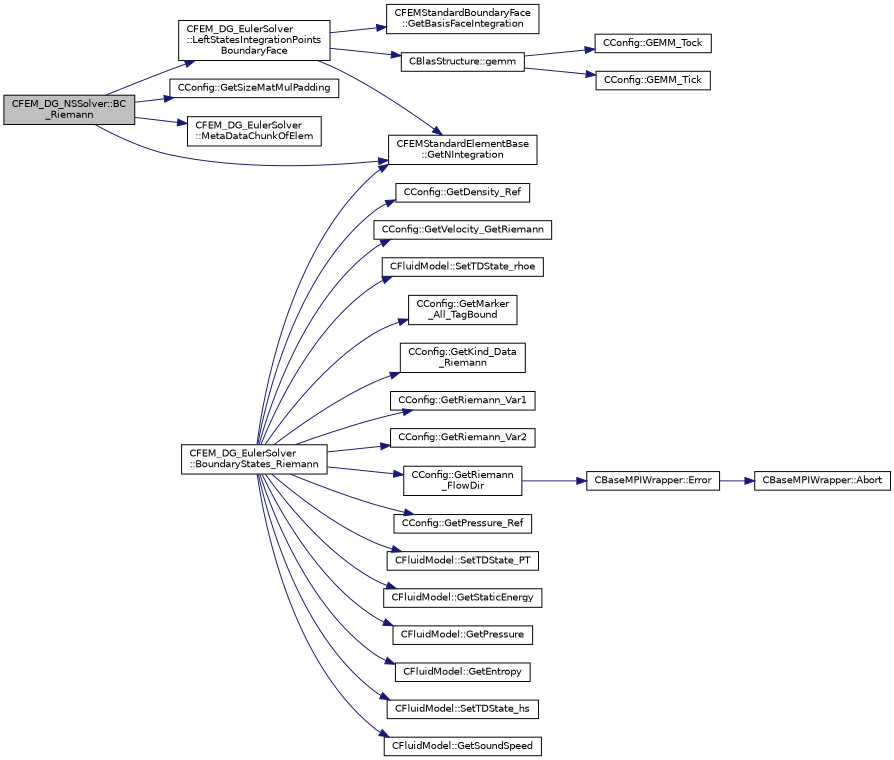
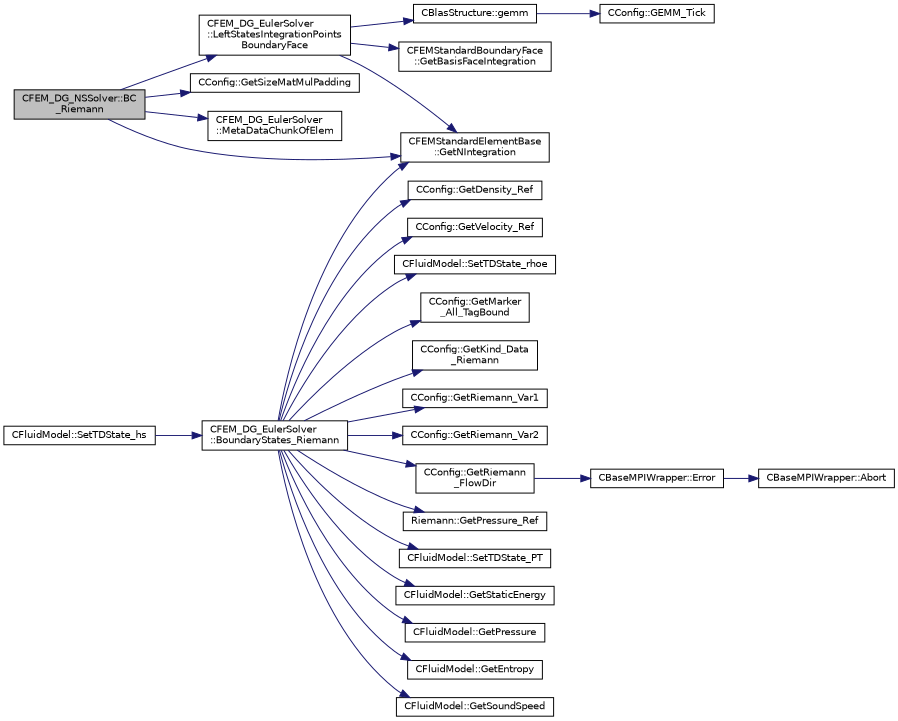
node "CConfig::GEMM_Tock": removed
node "CConfig::GetVelocity_GetRiemann": label "CConfig::GetVelocity_GetRiemann" -> "CConfig::GetVelocity_Ref"
node "CConfig::GetPressure_Ref": label "CConfig::GetPressure_Ref" -> "Riemann::GetPressure_Ref"
edge "CFEM_DG_EulerSolver ::BoundaryStates_Riemann" -> "CFluidModel::SetTDState_hs": reversed
